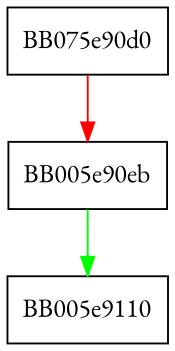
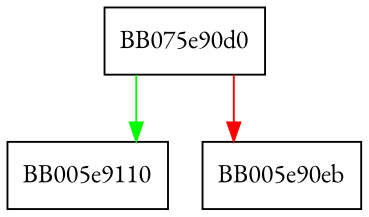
edge "BB005e90eb" -> "BB005e9110": now "BB075e90d0" -> "BB005e9110"
